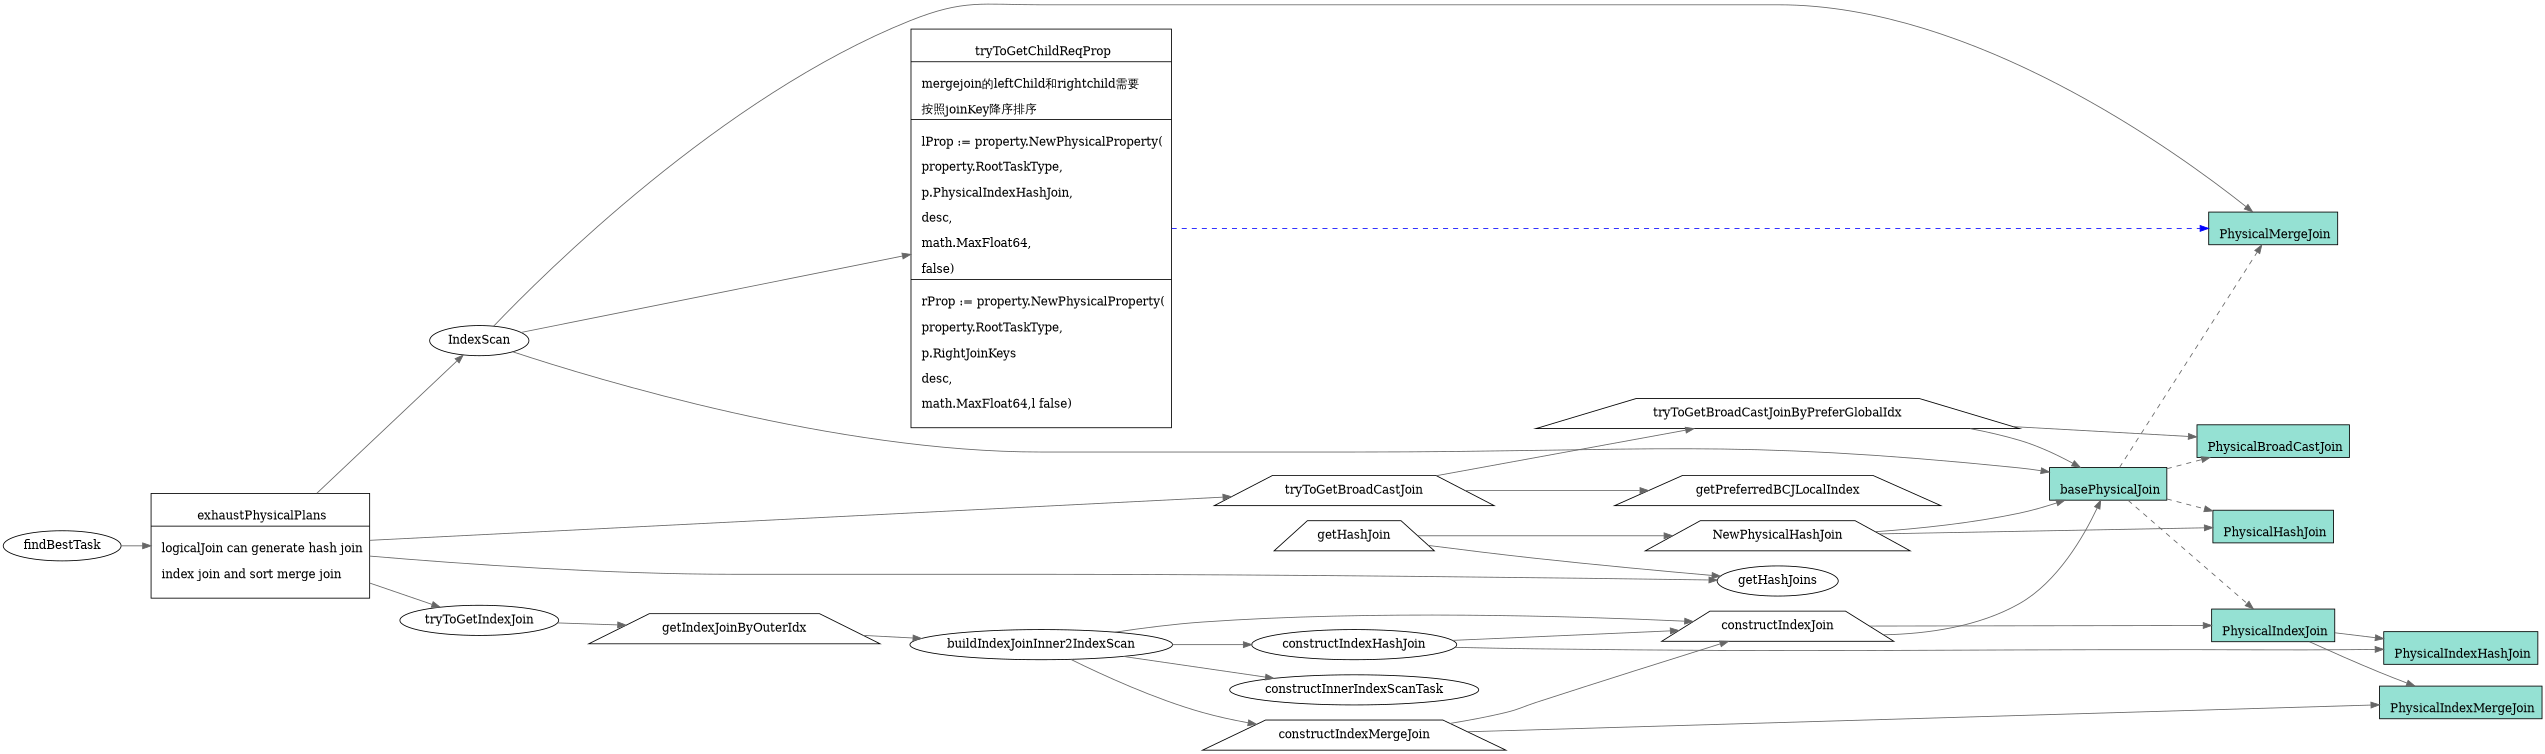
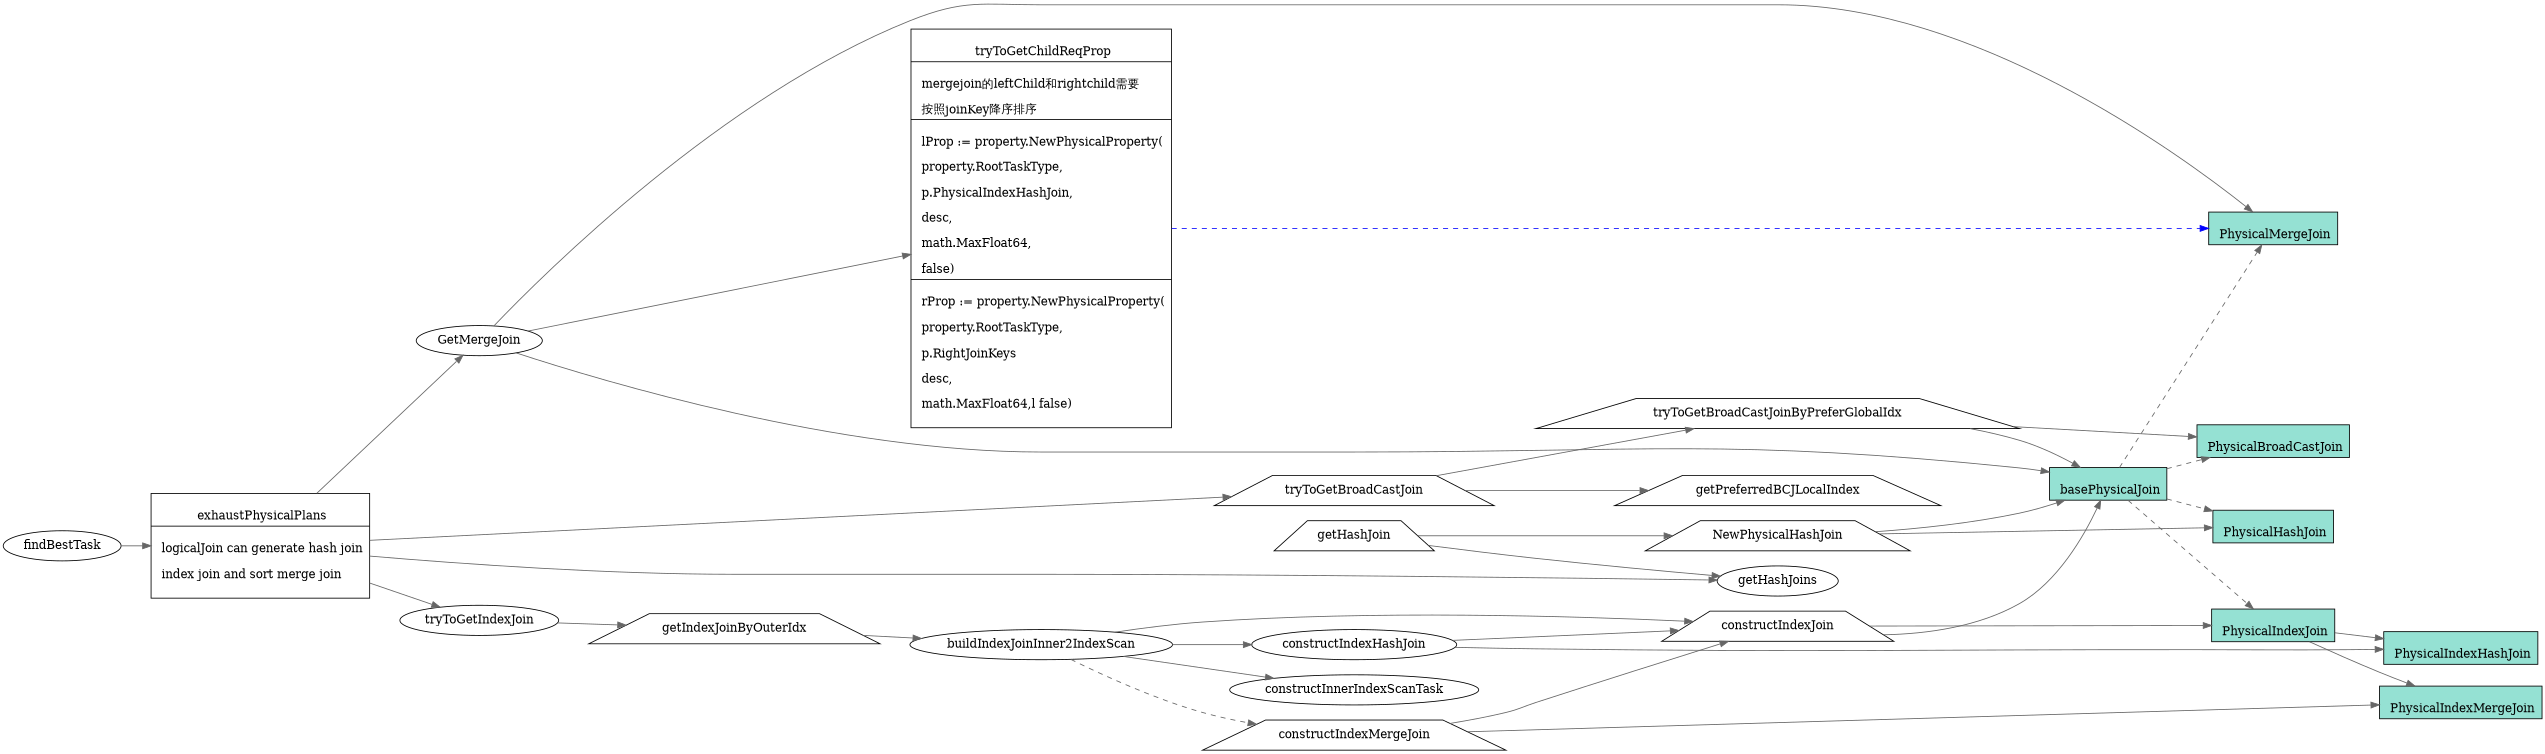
node "IndexScan": label "IndexScan" -> "GetMergeJoin"
edge "buildIndexJoinInner2IndexScan" -> "constructIndexMergeJoin": style solid -> dashed
